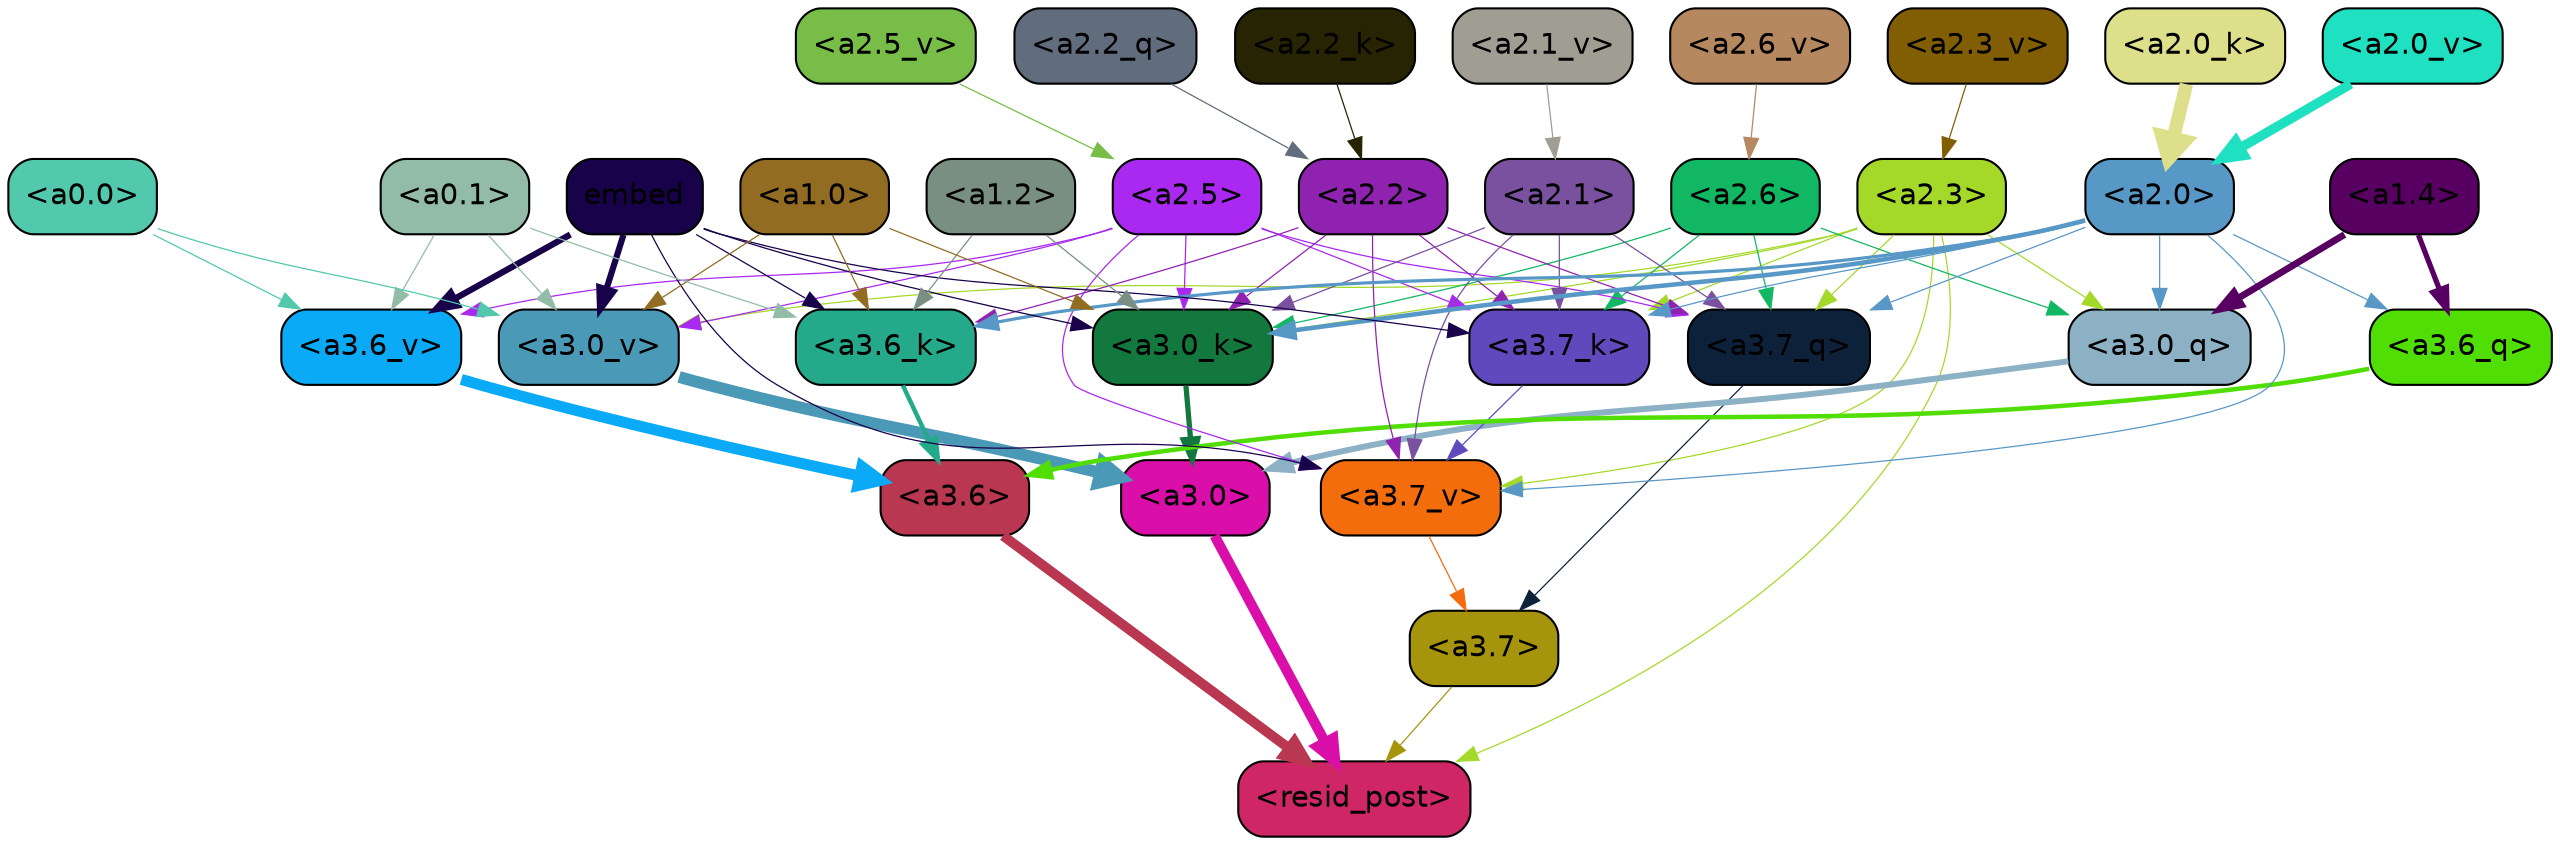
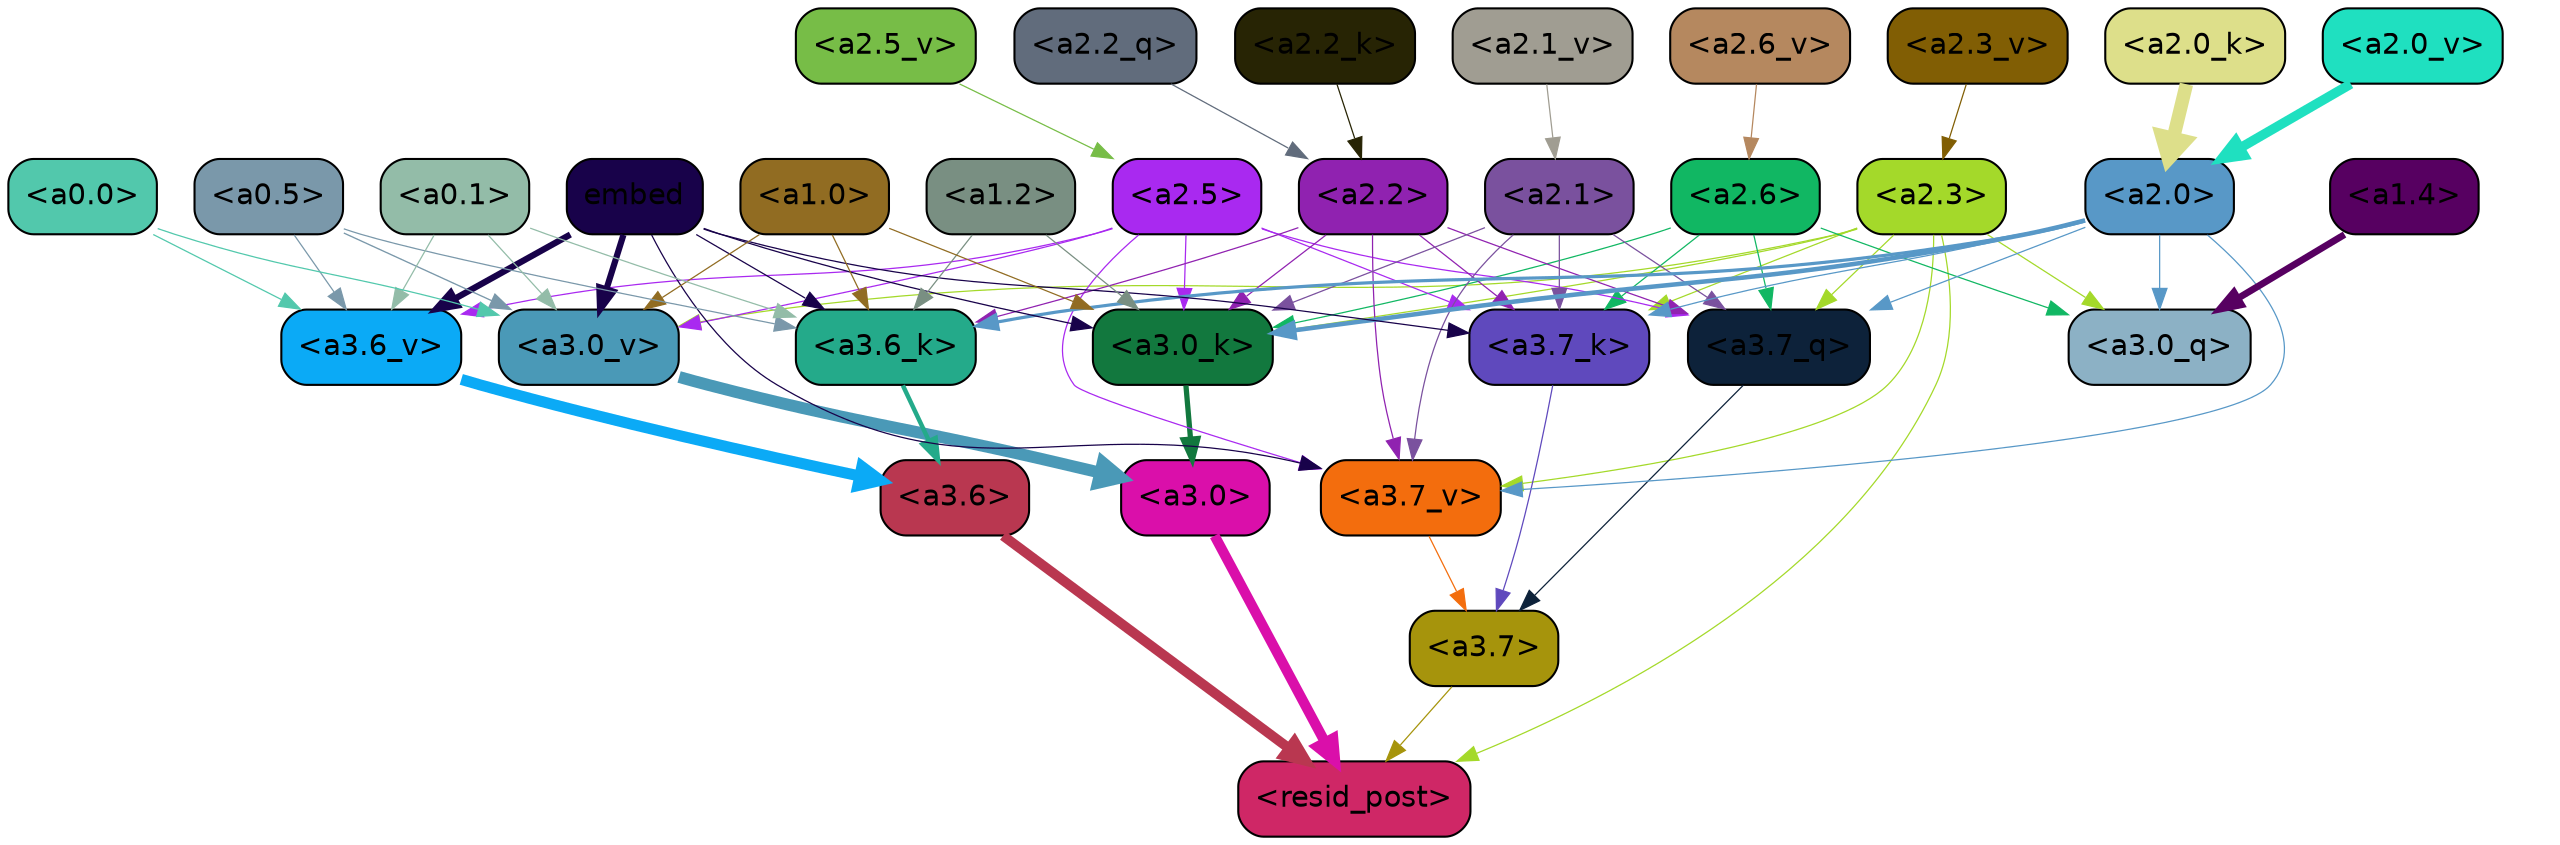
node "<a0.5>": added
node "<a3.6_q>": removed
edge "<a3.0_q>" -> "<a3.0>": removed
edge "<a3.7_k>" -> "<a3.7_v>": now "<a3.7_k>" -> "<a3.7>"
